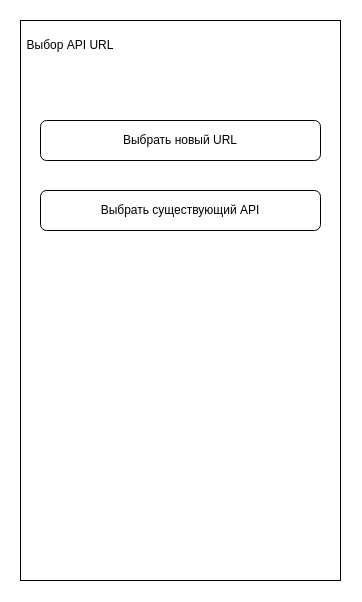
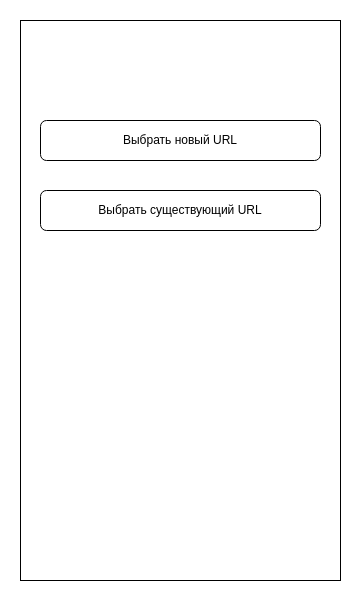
node "Выбор API URL": removed
node "Выбрать существующий API": label "Выбрать существующий API" -> "Выбрать существующий URL"
